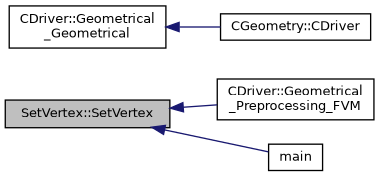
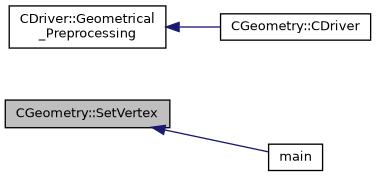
node "CDriver::Geometrical _Geometrical": label "CDriver::Geometrical _Geometrical" -> "CDriver::Geometrical _Preprocessing"
node "CDriver::Geometrical _Preprocessing_FVM": removed
node "SetVertex::SetVertex": label "SetVertex::SetVertex" -> "CGeometry::SetVertex"
